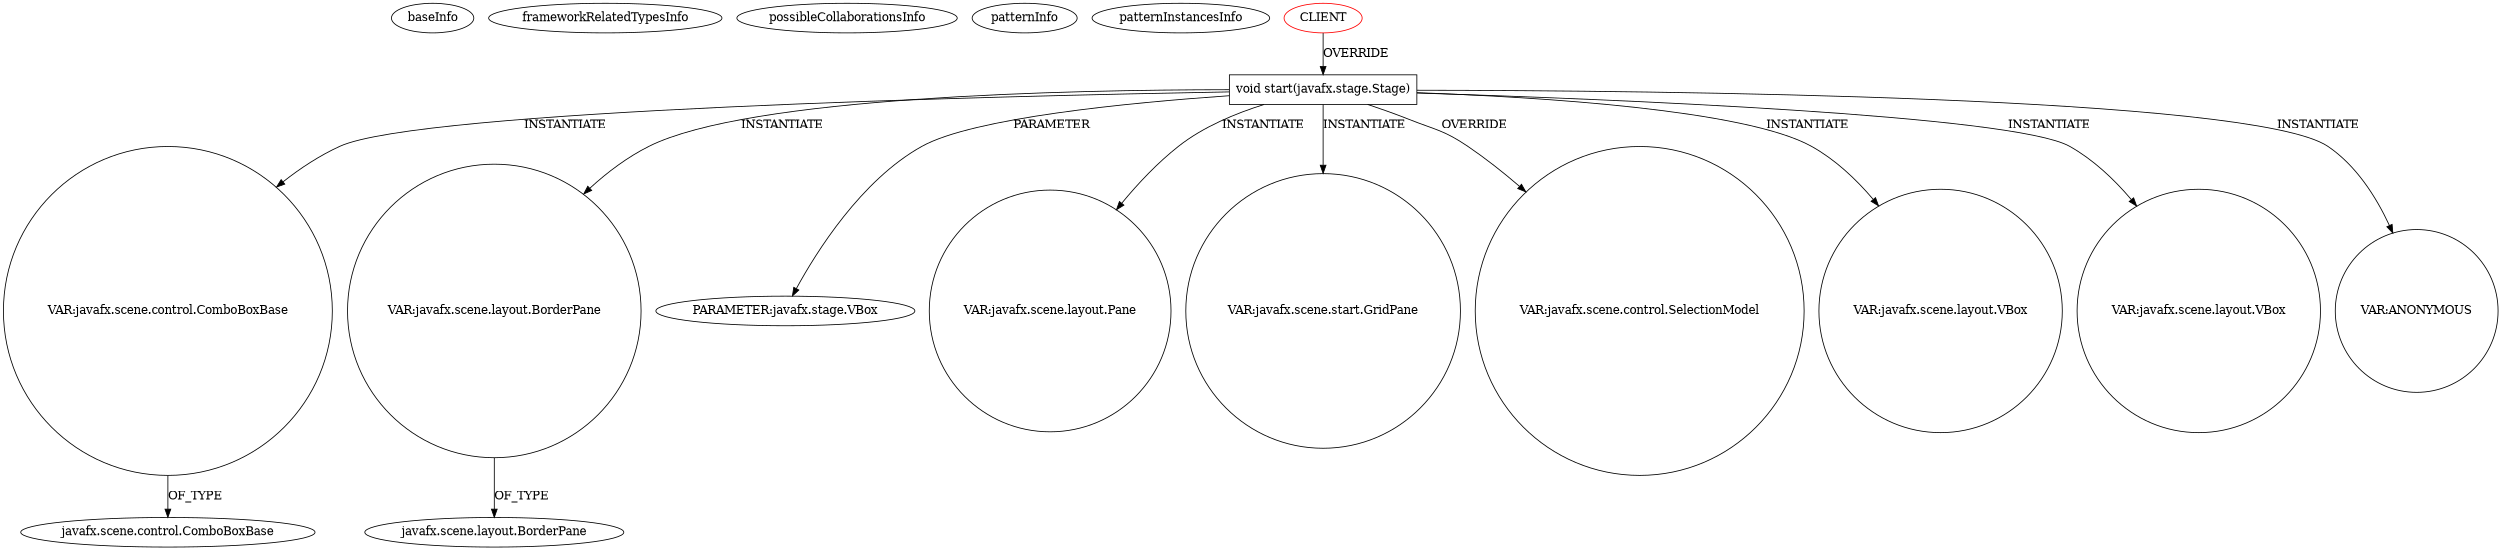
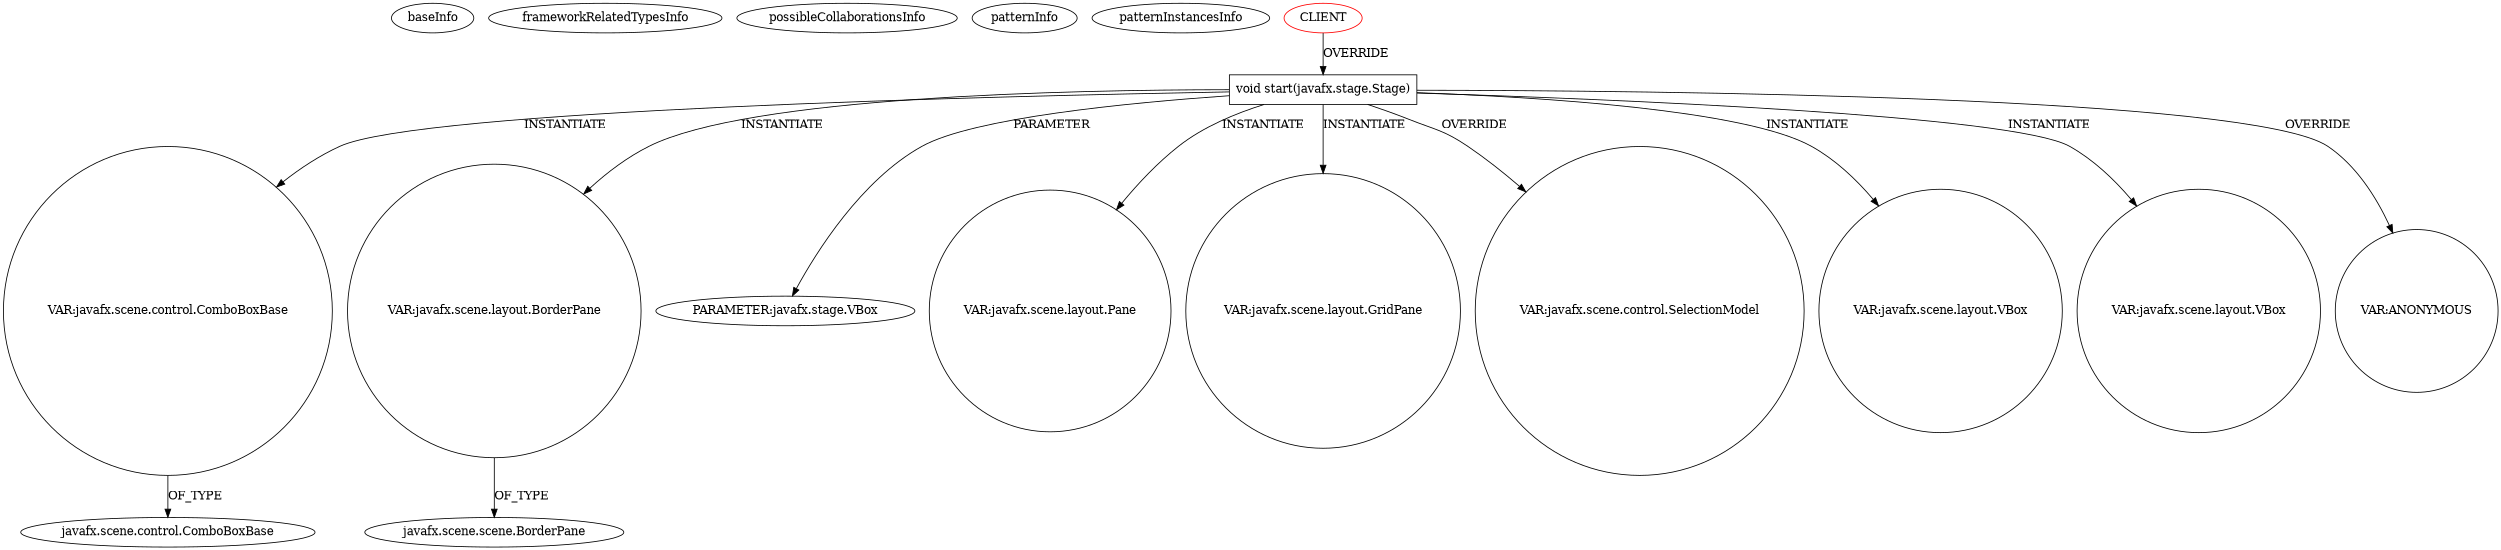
edge "void start(javafx.stage.Stage)" -> "VAR:ANONYMOUS": label "INSTANTIATE" -> "OVERRIDE"
node "VAR:javafx.scene.start.GridPane": label "VAR:javafx.scene.start.GridPane" -> "VAR:javafx.scene.layout.GridPane"
node "javafx.scene.layout.BorderPane": label "javafx.scene.layout.BorderPane" -> "javafx.scene.scene.BorderPane"
